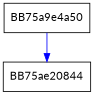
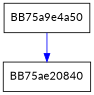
node "BB75ae20844": label "BB75ae20844" -> "BB75ae20840"
